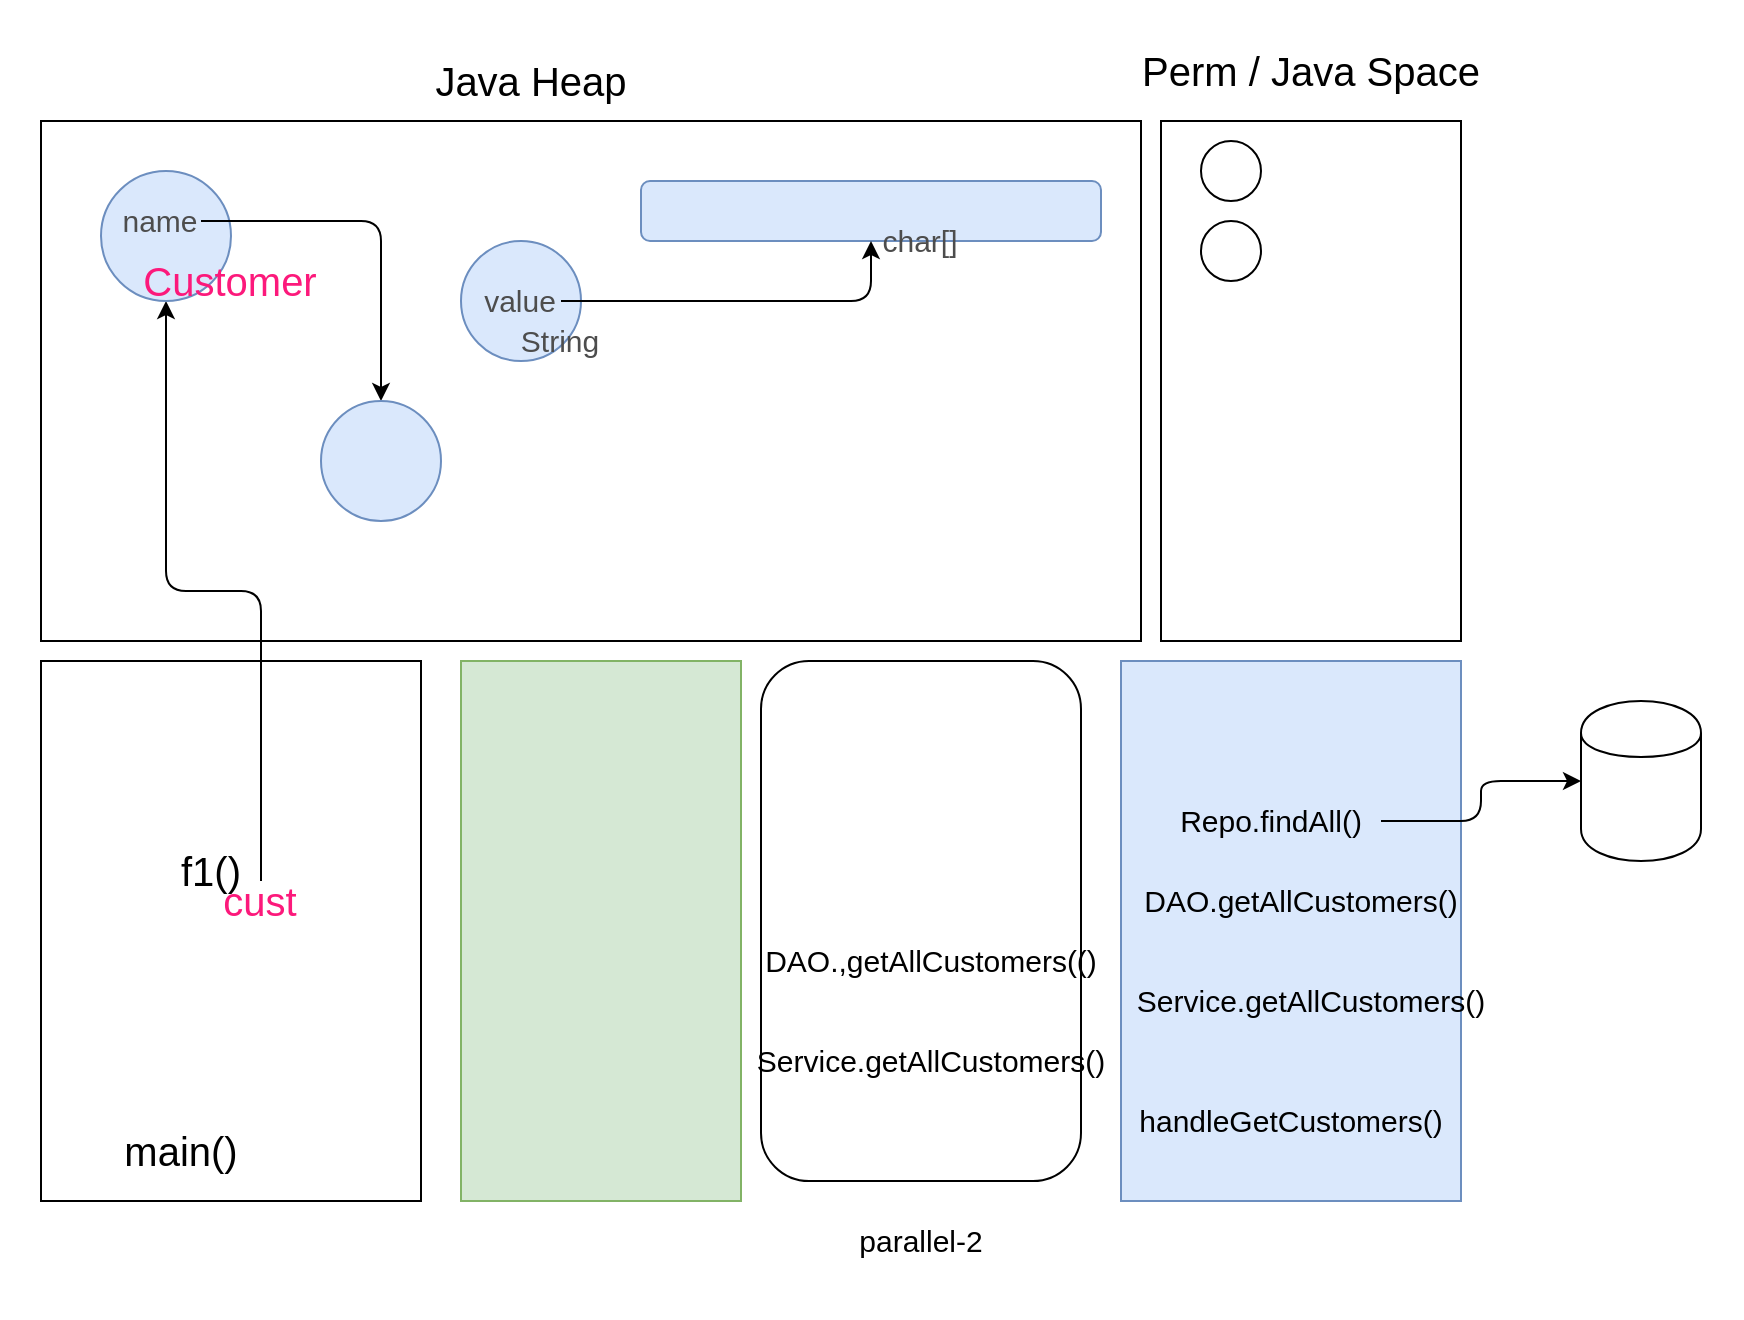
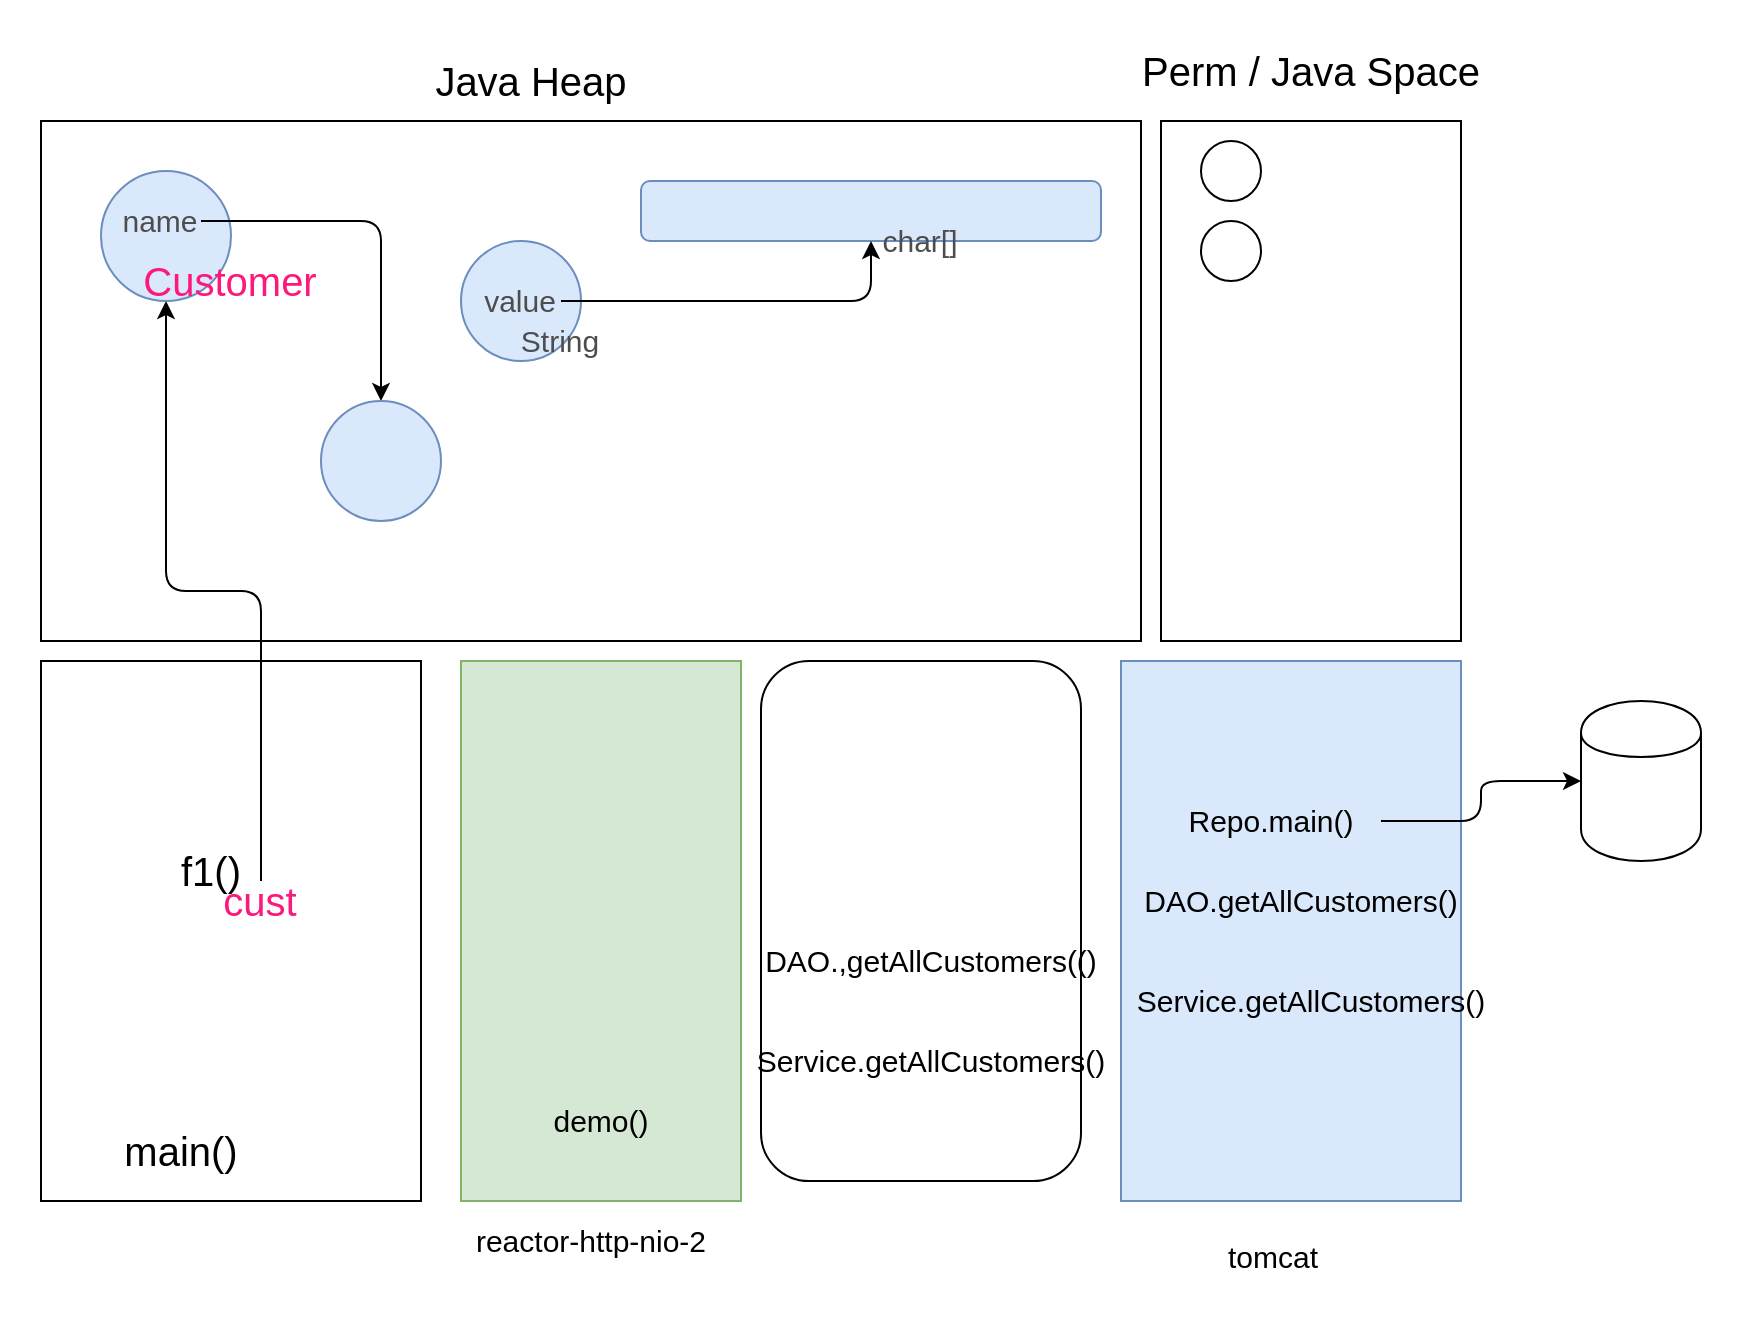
node "Repo.findAll()": label "Repo.findAll()" -> "Repo.main()"
node "demo()": added
node "handleGetCustomers()": removed
node "reactor-http-nio-2": added
node "parallel-2": removed
node "tomcat": added
